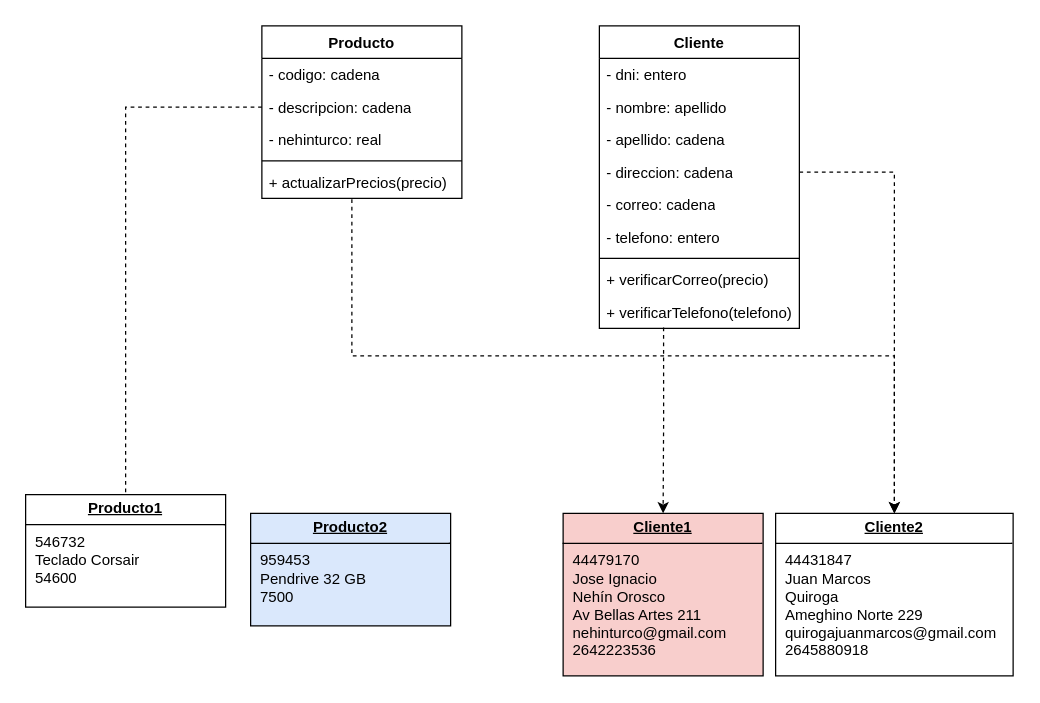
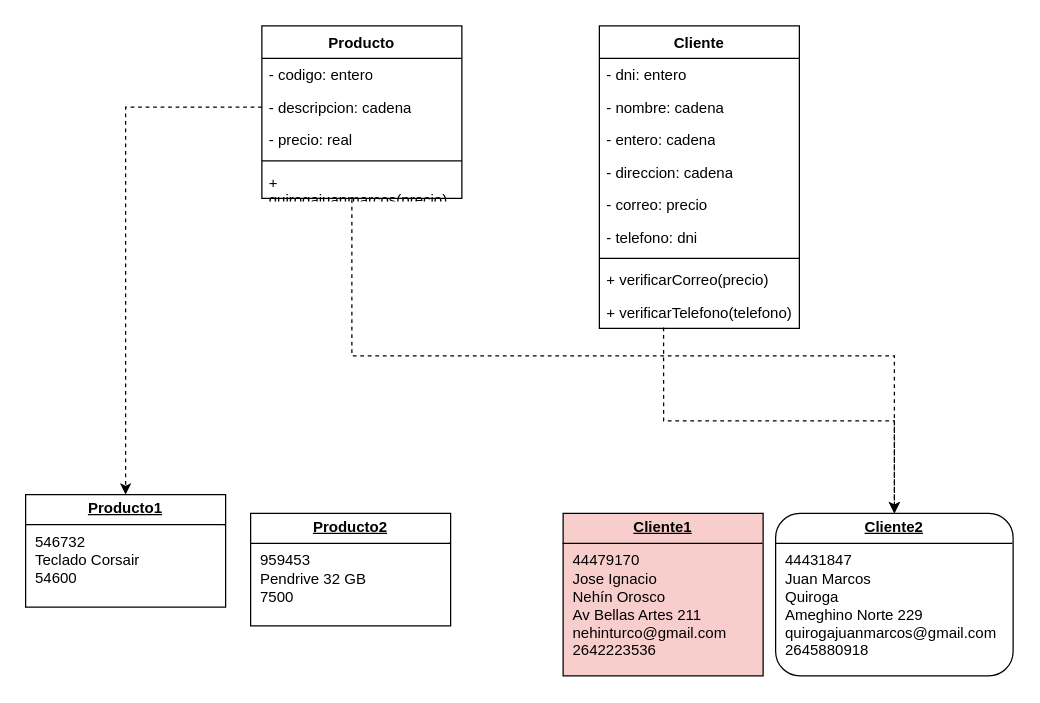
node "- codigo: cadena": label "- codigo: cadena" -> "- codigo: entero"
node "- nombre: apellido": label "- nombre: apellido" -> "- nombre: cadena"
node "- nehinturco: real": label "- nehinturco: real" -> "- precio: real"
node "- apellido: cadena": label "- apellido: cadena" -> "- entero: cadena"
node "+ actualizarPrecios(precio)": label "+ actualizarPrecios(precio)" -> "+ quirogajuanmarcos(precio)"
node "- correo: cadena": label "- correo: cadena" -> "- correo: precio"
edge "- direccion: cadena" -> "Cliente2 44431847 Juan Marcos Quiroga Ameghino Norte 229 quirogajuanmarcos@gmail.com 2645880918": removed
node "- telefono: entero": label "- telefono: entero" -> "- telefono: dni"
edge "+ verificarTelefono(telefono)" -> "Cliente1 44479170 Jose Ignacio Nehín Orosco Av Bellas Artes 211 nehinturco@gmail.com 2642223536": now "+ verificarTelefono(telefono)" -> "Cliente2 44431847 Juan Marcos Quiroga Ameghino Norte 229 quirogajuanmarcos@gmail.com 2645880918"
edge "- descripcion: cadena" -- "Producto1 546732 Teclado Corsair 54600": arrowhead none -> classic
node "Producto2 959453 Pendrive 32 GB 7500": fillcolor #dae8fc -> #ffffff
node "Cliente2 44431847 Juan Marcos Quiroga Ameghino Norte 229 quirogajuanmarcos@gmail.com 2645880918": shape rectangle -> rounded rectangle
